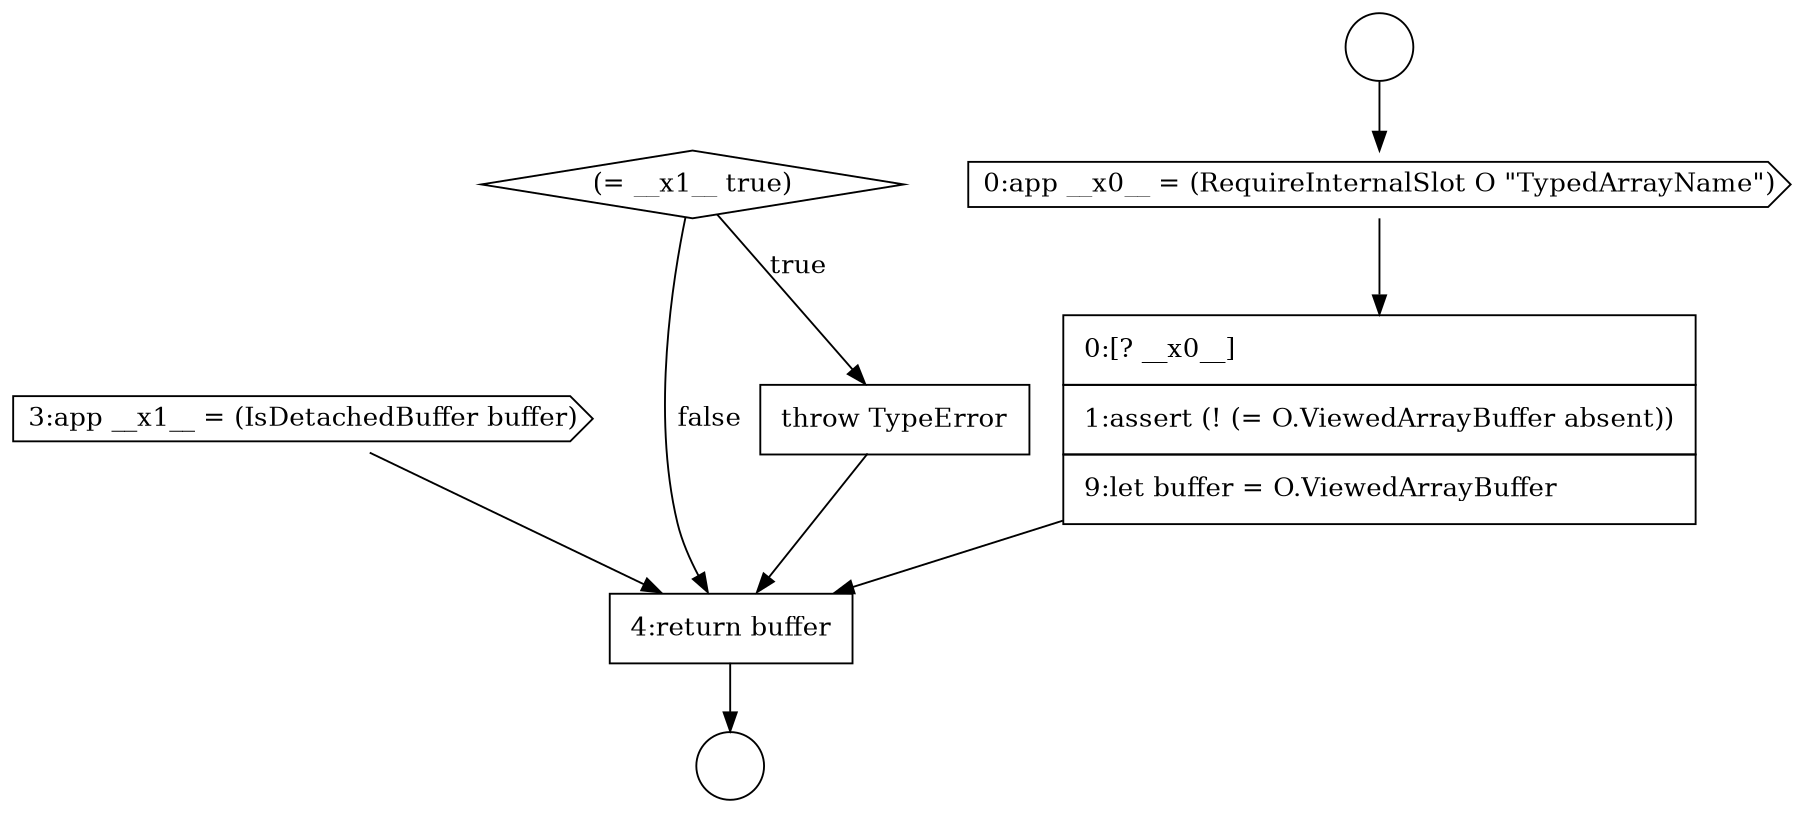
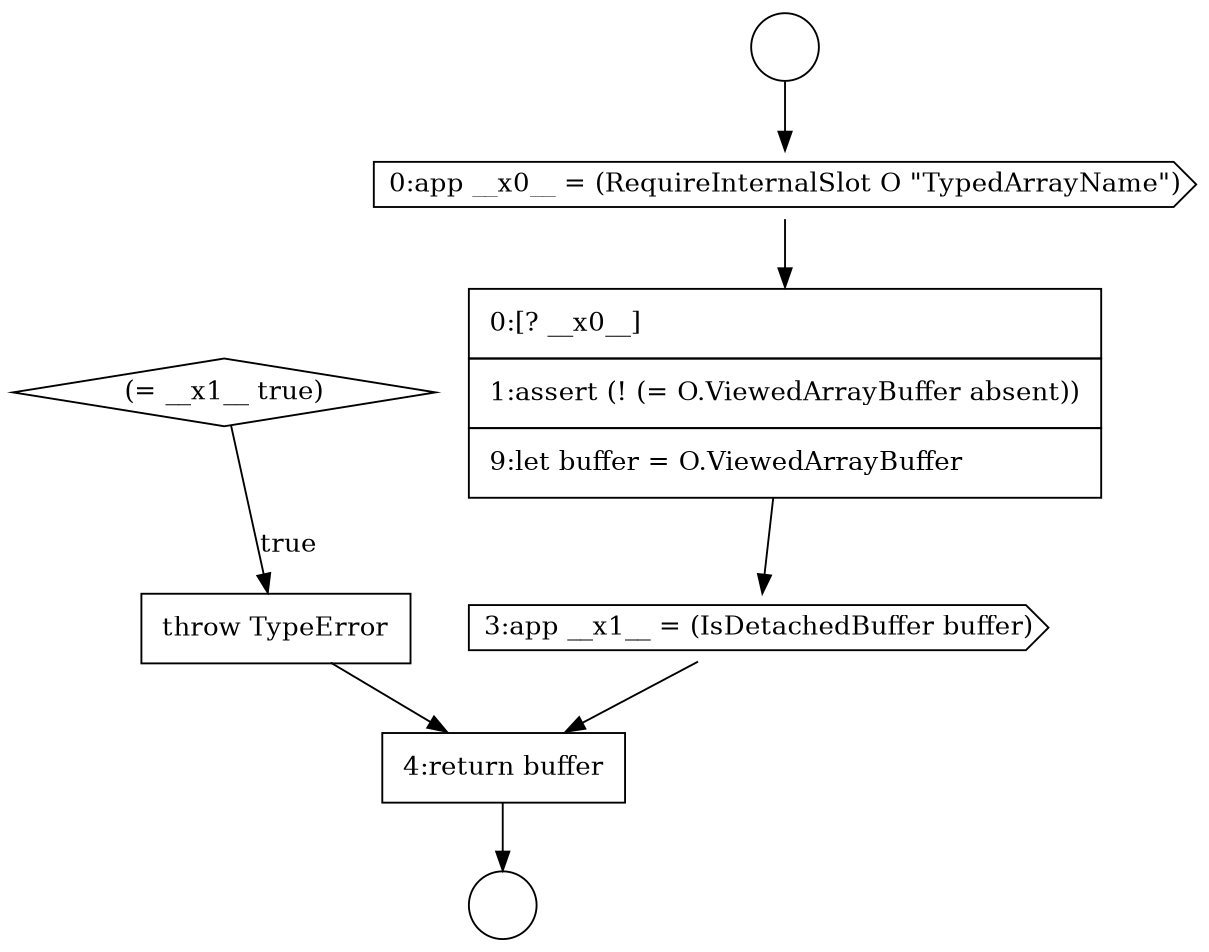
edge "(= __x1__ true)" -> "4:return buffer": removed, label "false"
edge "0:[? __x0__]" -> "4:return buffer": now "0:[? __x0__]" -> "3:app __x1__ = (IsDetachedBuffer buffer)"
